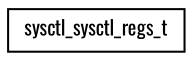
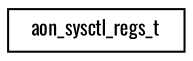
node "sysctl_sysctl_regs_t": label "sysctl_sysctl_regs_t" -> "aon_sysctl_regs_t"
